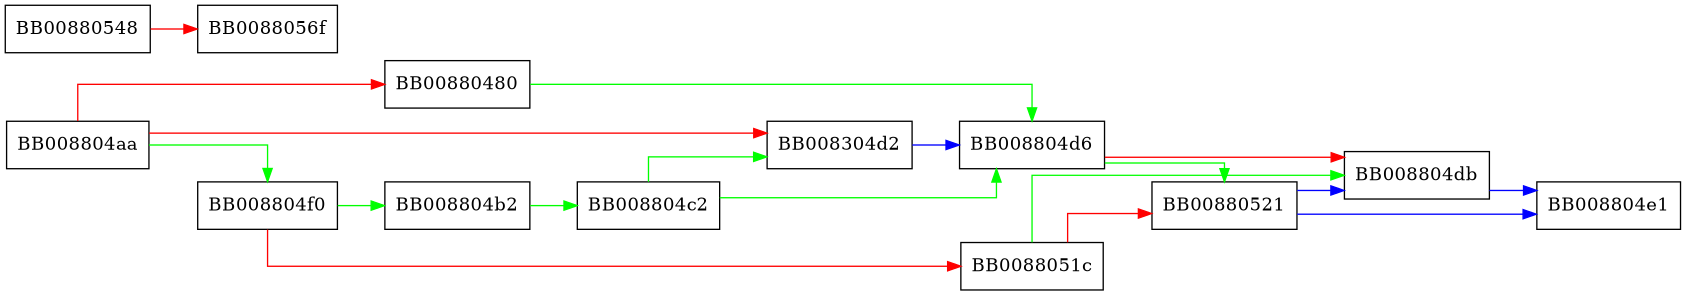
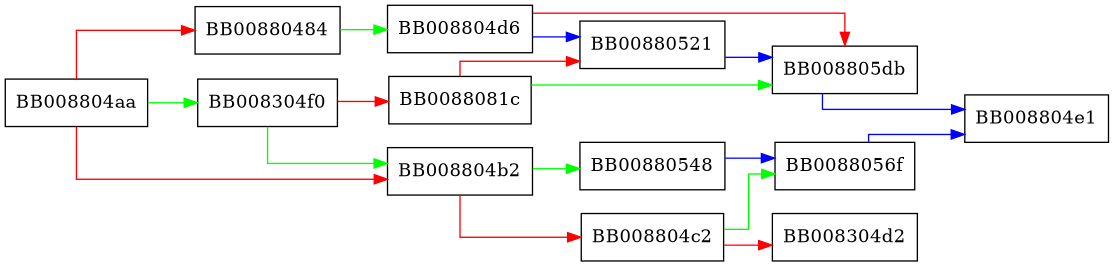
edge "BB00880548" -> "BB0088056f": color red -> blue
node "BB00880480": label "BB00880480" -> "BB00880484"
edge "BB008804aa" -> "BB008304d2": now "BB008804aa" -> "BB008804b2"
edge "BB008304d2" -> "BB008804d6": removed
edge "BB008804c2" -> "BB008304d2": color green -> red
edge "BB008804d6" -> "BB00880521": color green -> blue
edge "BB008804b2" -> "BB00880548": added
node "BB008804db": label "BB008804db" -> "BB008805db"
edge "BB008804c2" -> "BB008804d6": now "BB008804c2" -> "BB0088056f"
node "BB008804f0": label "BB008804f0" -> "BB008304f0"
edge "BB008804b2" -> "BB008804c2": color green -> red
edge "BB00880521" -> "BB008804e1": now "BB0088056f" -> "BB008804e1"
node "BB0088051c": label "BB0088051c" -> "BB0088081c"
